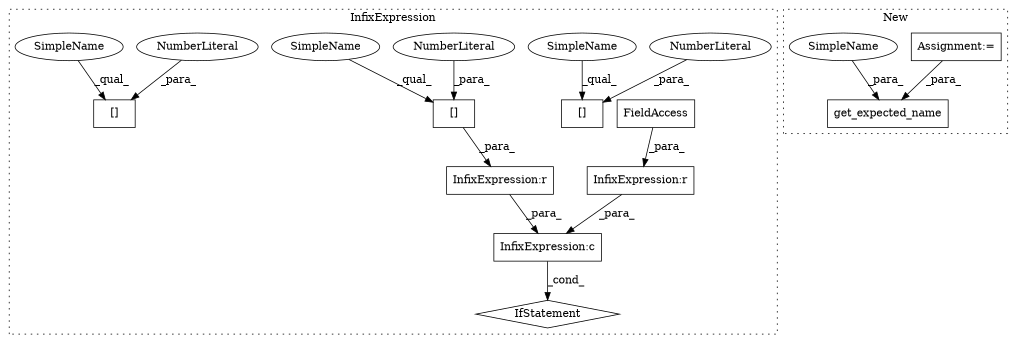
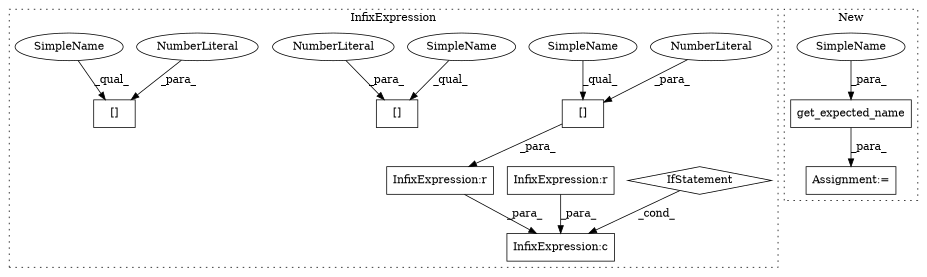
edge "Assignment:=" -> "get_expected_name": reversed
node "FieldAccess": removed
edge "InfixExpression:c" -> "IfStatement": reversed
